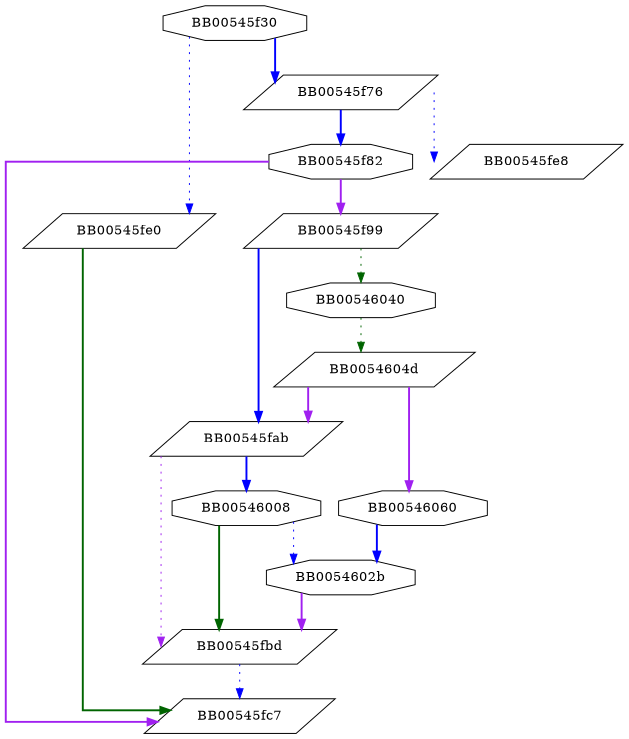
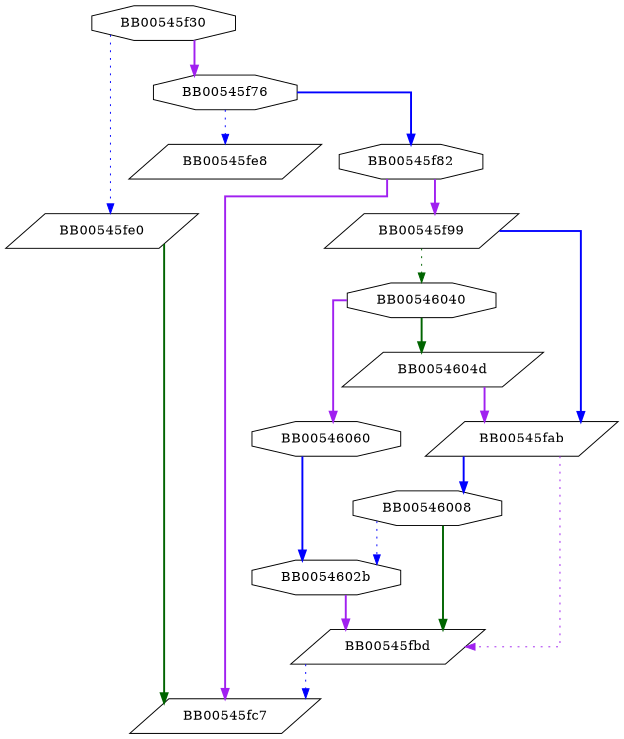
edge "BB00545f30" -> "BB00545f76": color blue -> purple
node "BB00545f76": shape parallelogram -> octagon
edge "BB00546040" -> "BB0054604d": style dotted -> bold
edge "BB0054604d" -> "BB00546060": now "BB00546040" -> "BB00546060"
